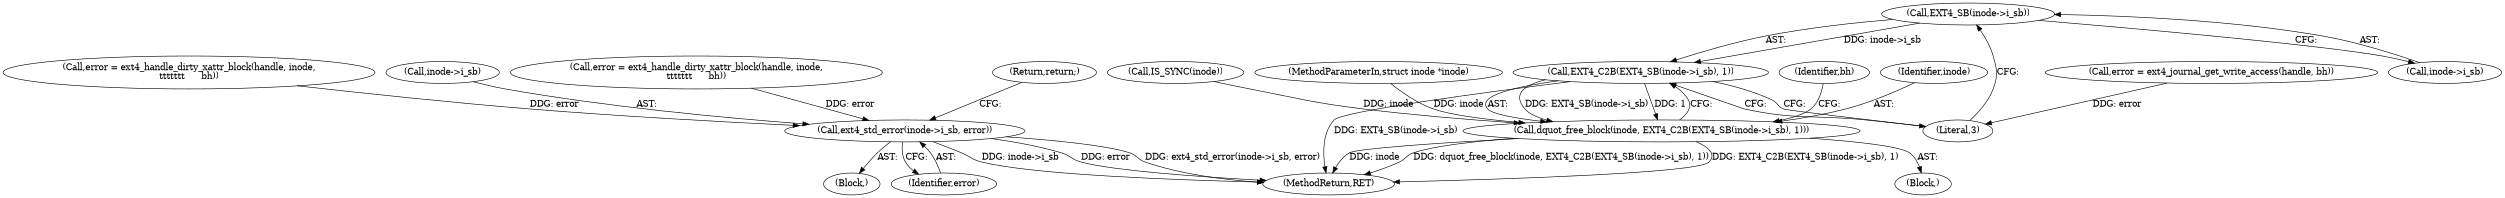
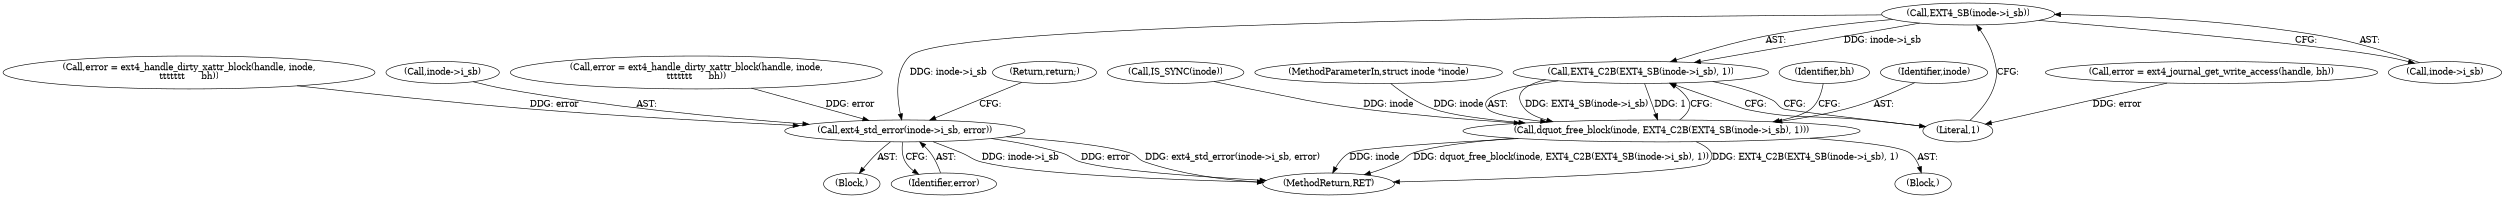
edge "(Call,EXT4_SB(inode->i_sb))" -> "(Call,ext4_std_error(inode->i_sb, error))": added, label "DDG: inode->i_sb"
edge "(Call,EXT4_C2B(EXT4_SB(inode->i_sb), 1))" -> "(MethodReturn,RET)": removed, label "DDG: EXT4_SB(inode->i_sb)"
node "(Literal,3)": label "(Literal,3)" -> "(Literal,1)"
